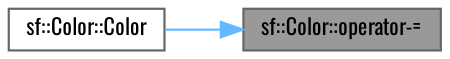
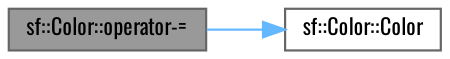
edge "sf::Color::Color" -> "sf::Color::operator-=": reversed
